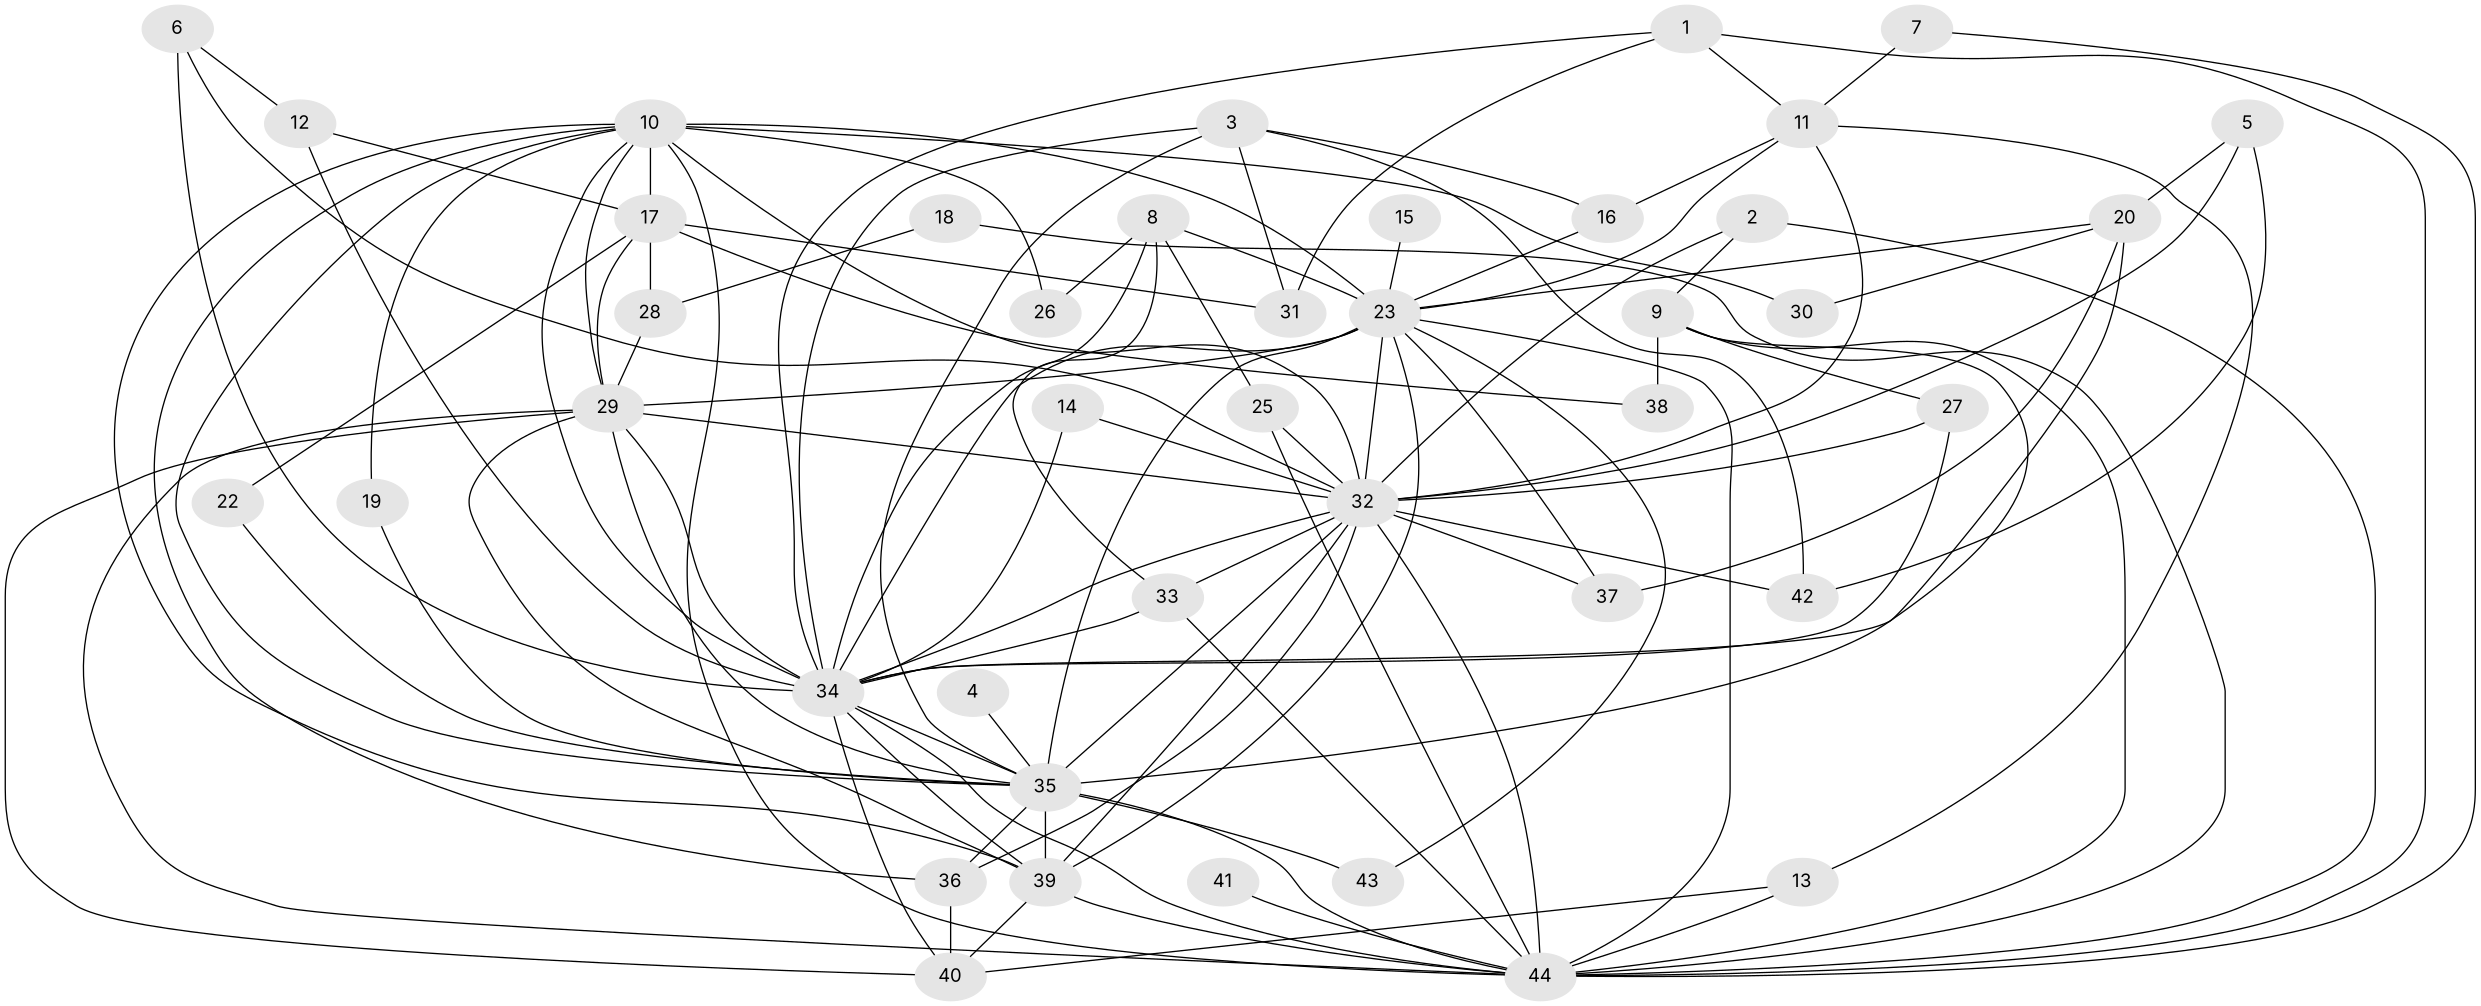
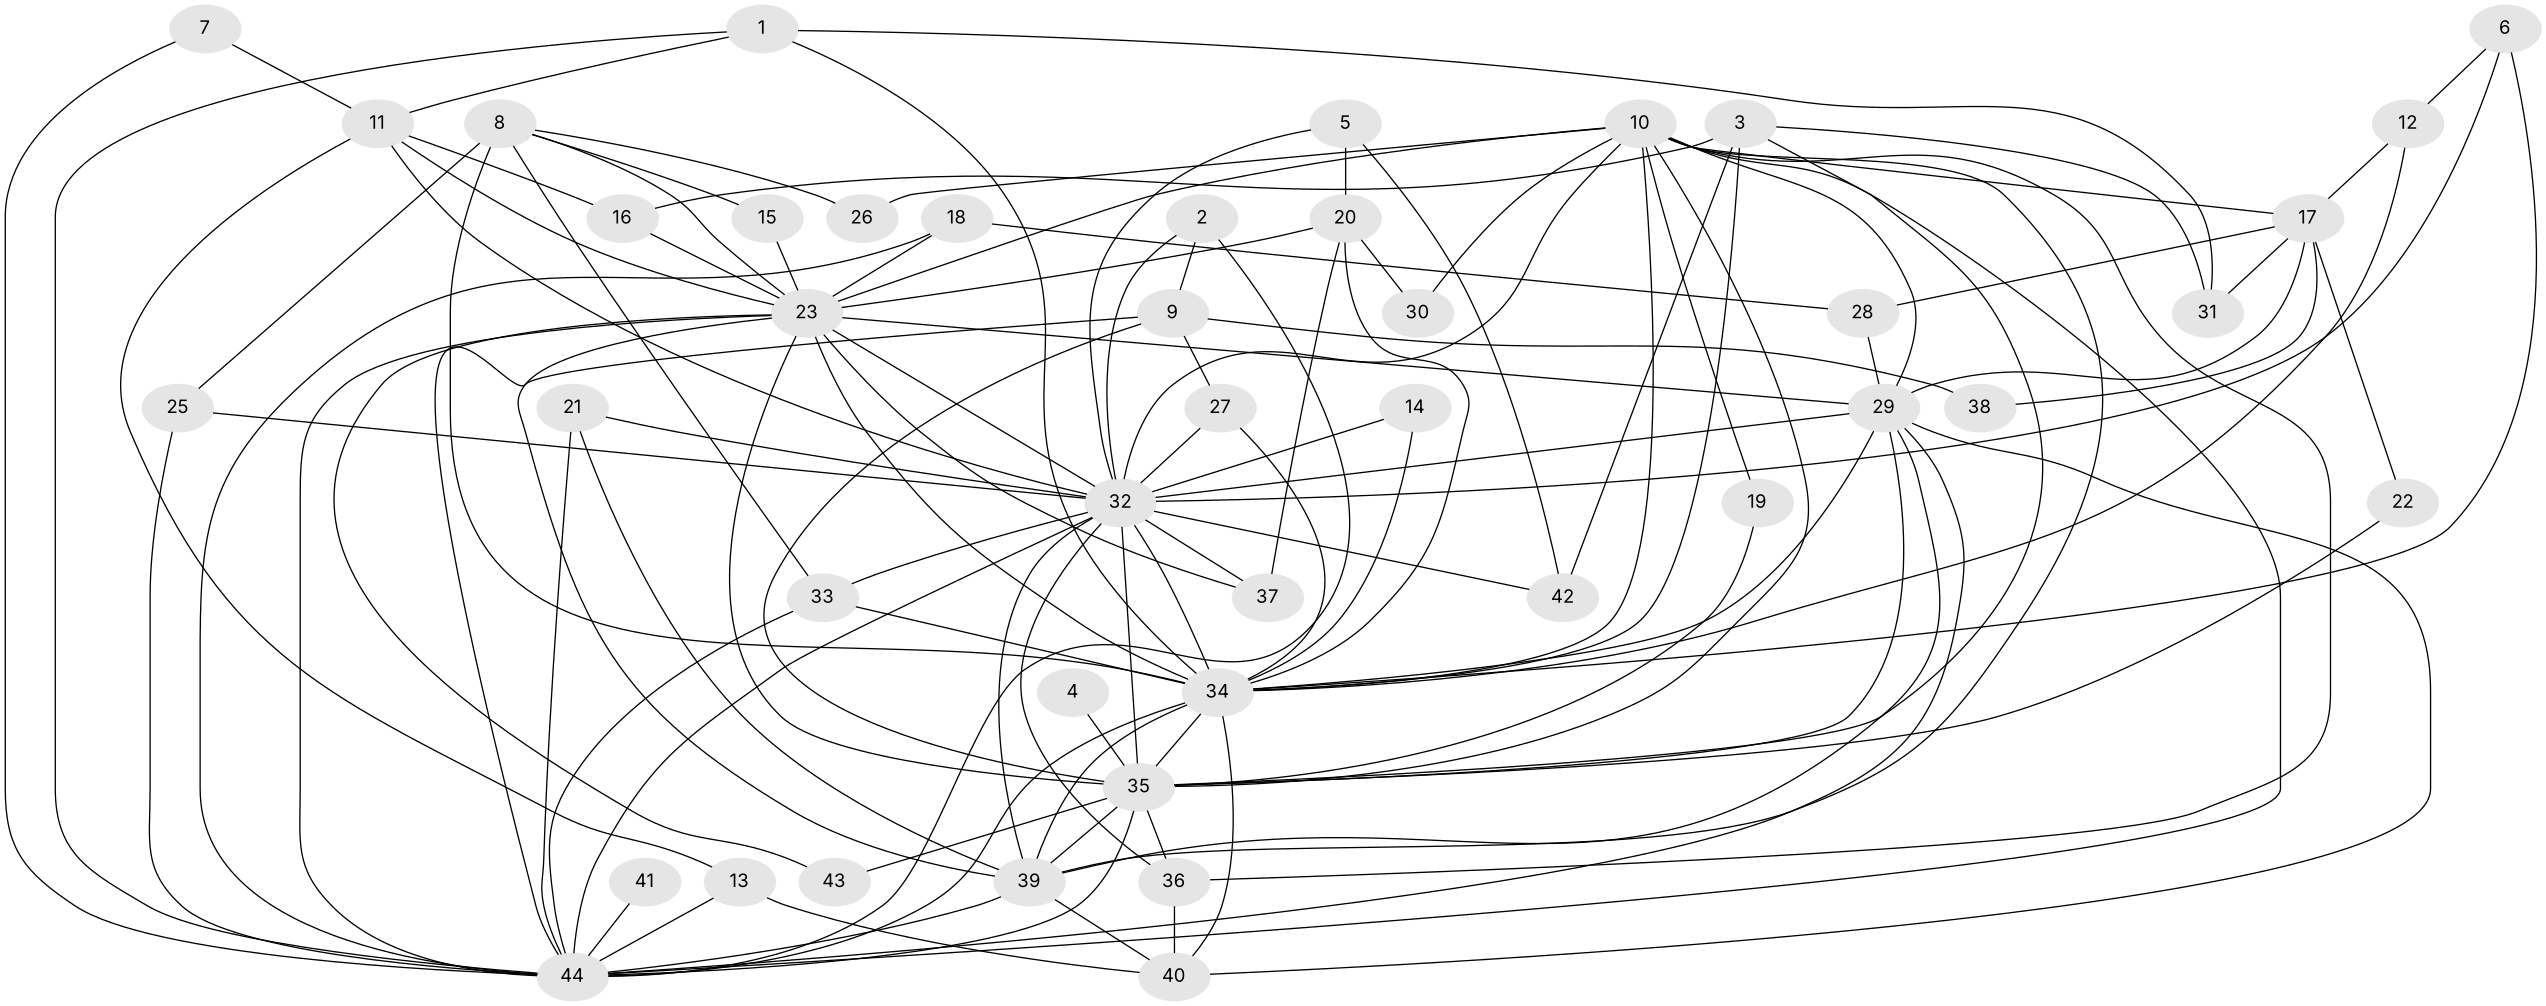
edge "8" -- "15": added
edge "18" -- "23": added
node "21": added
